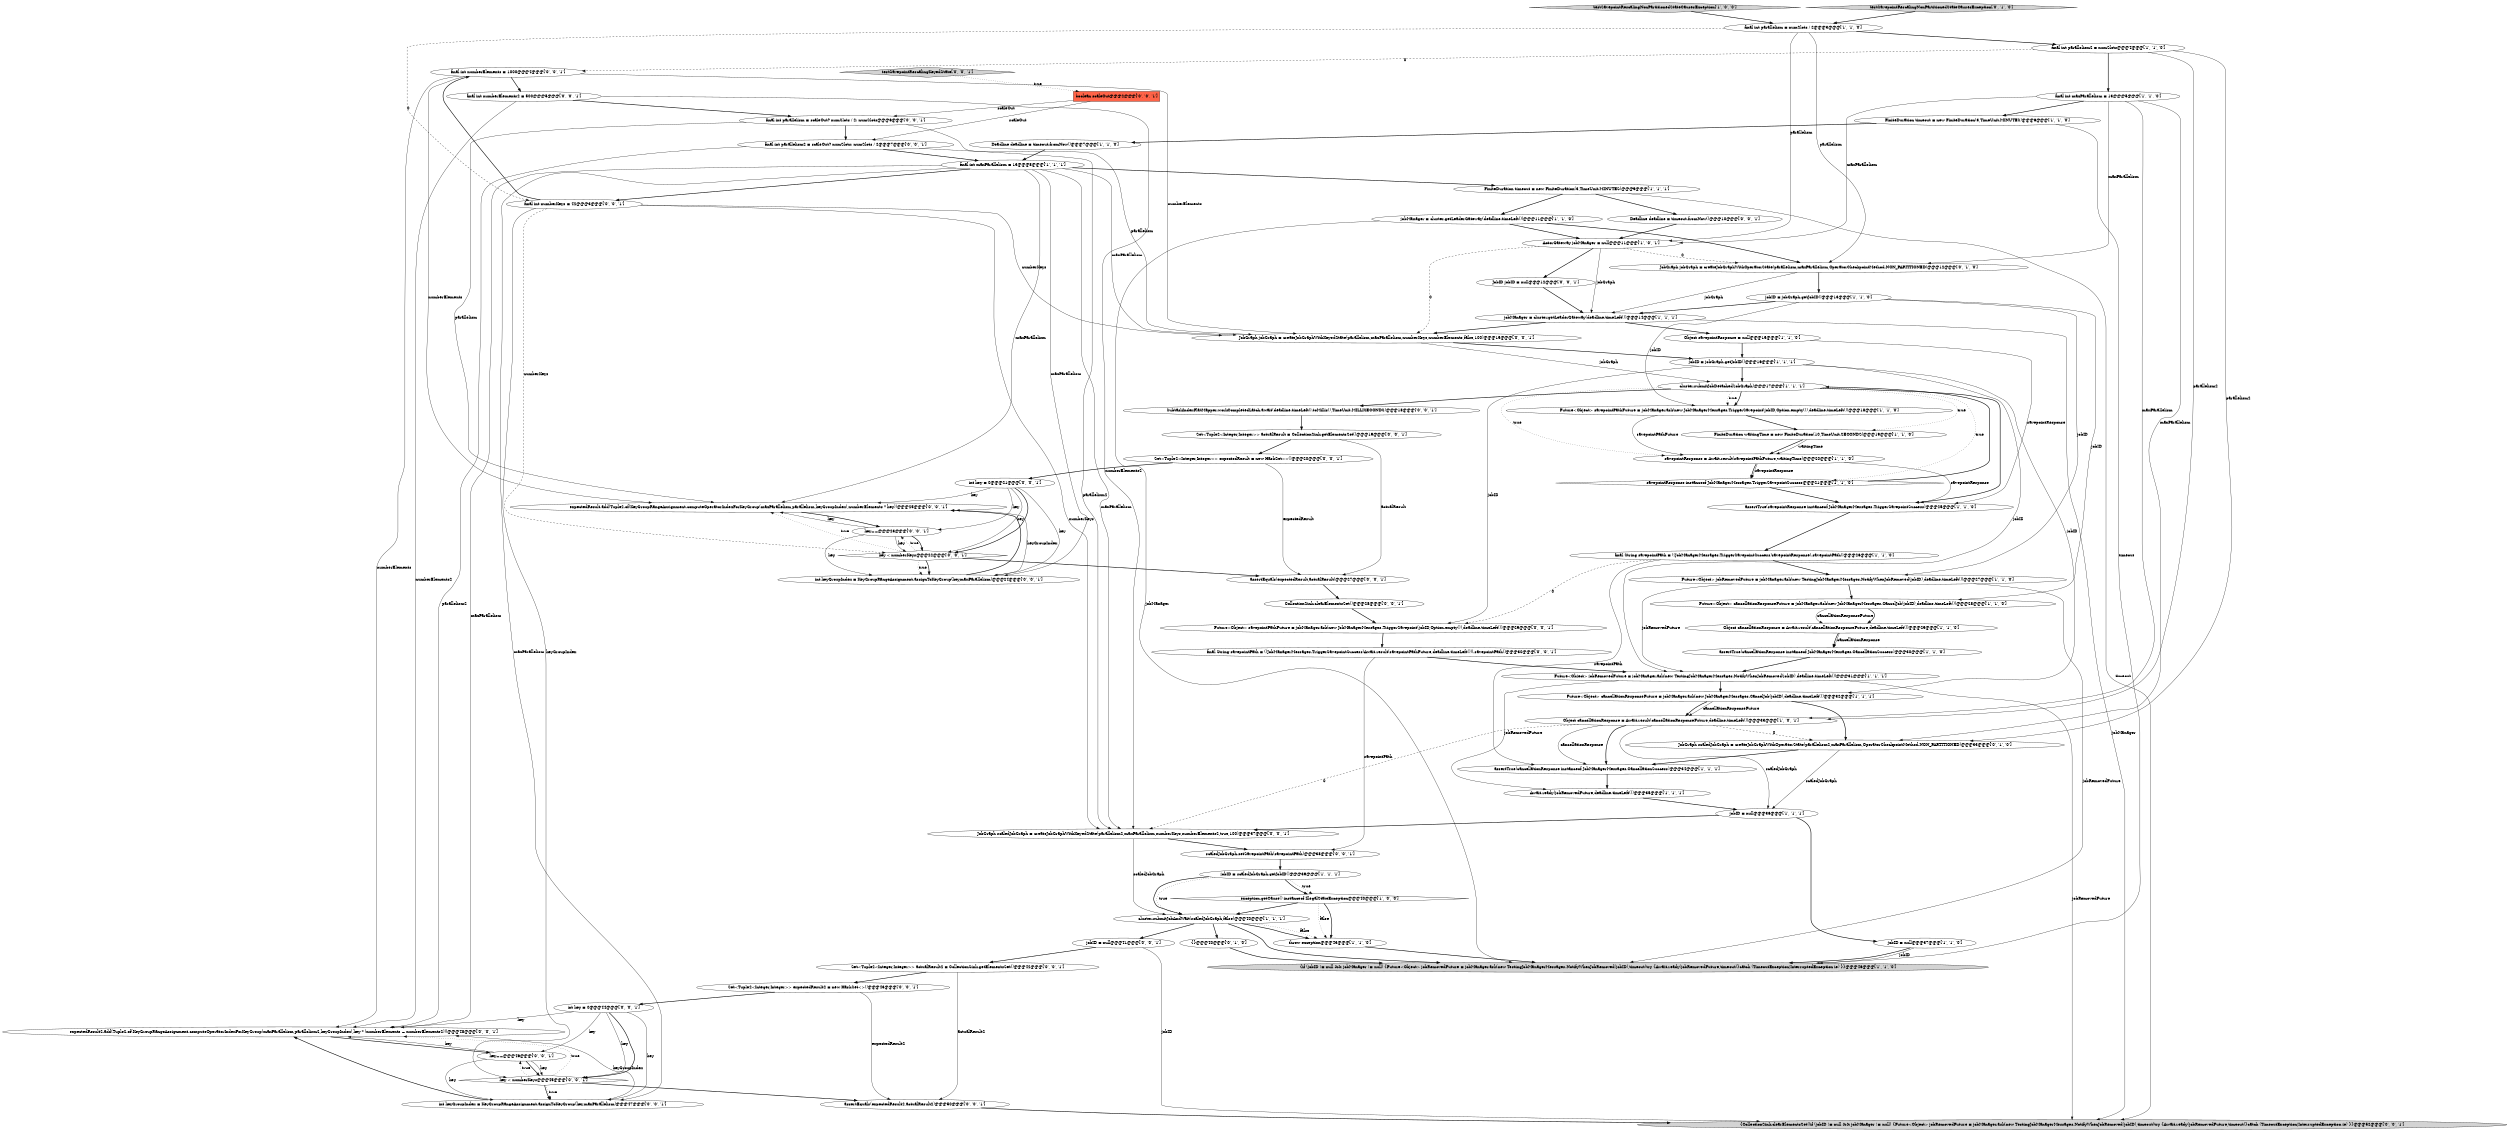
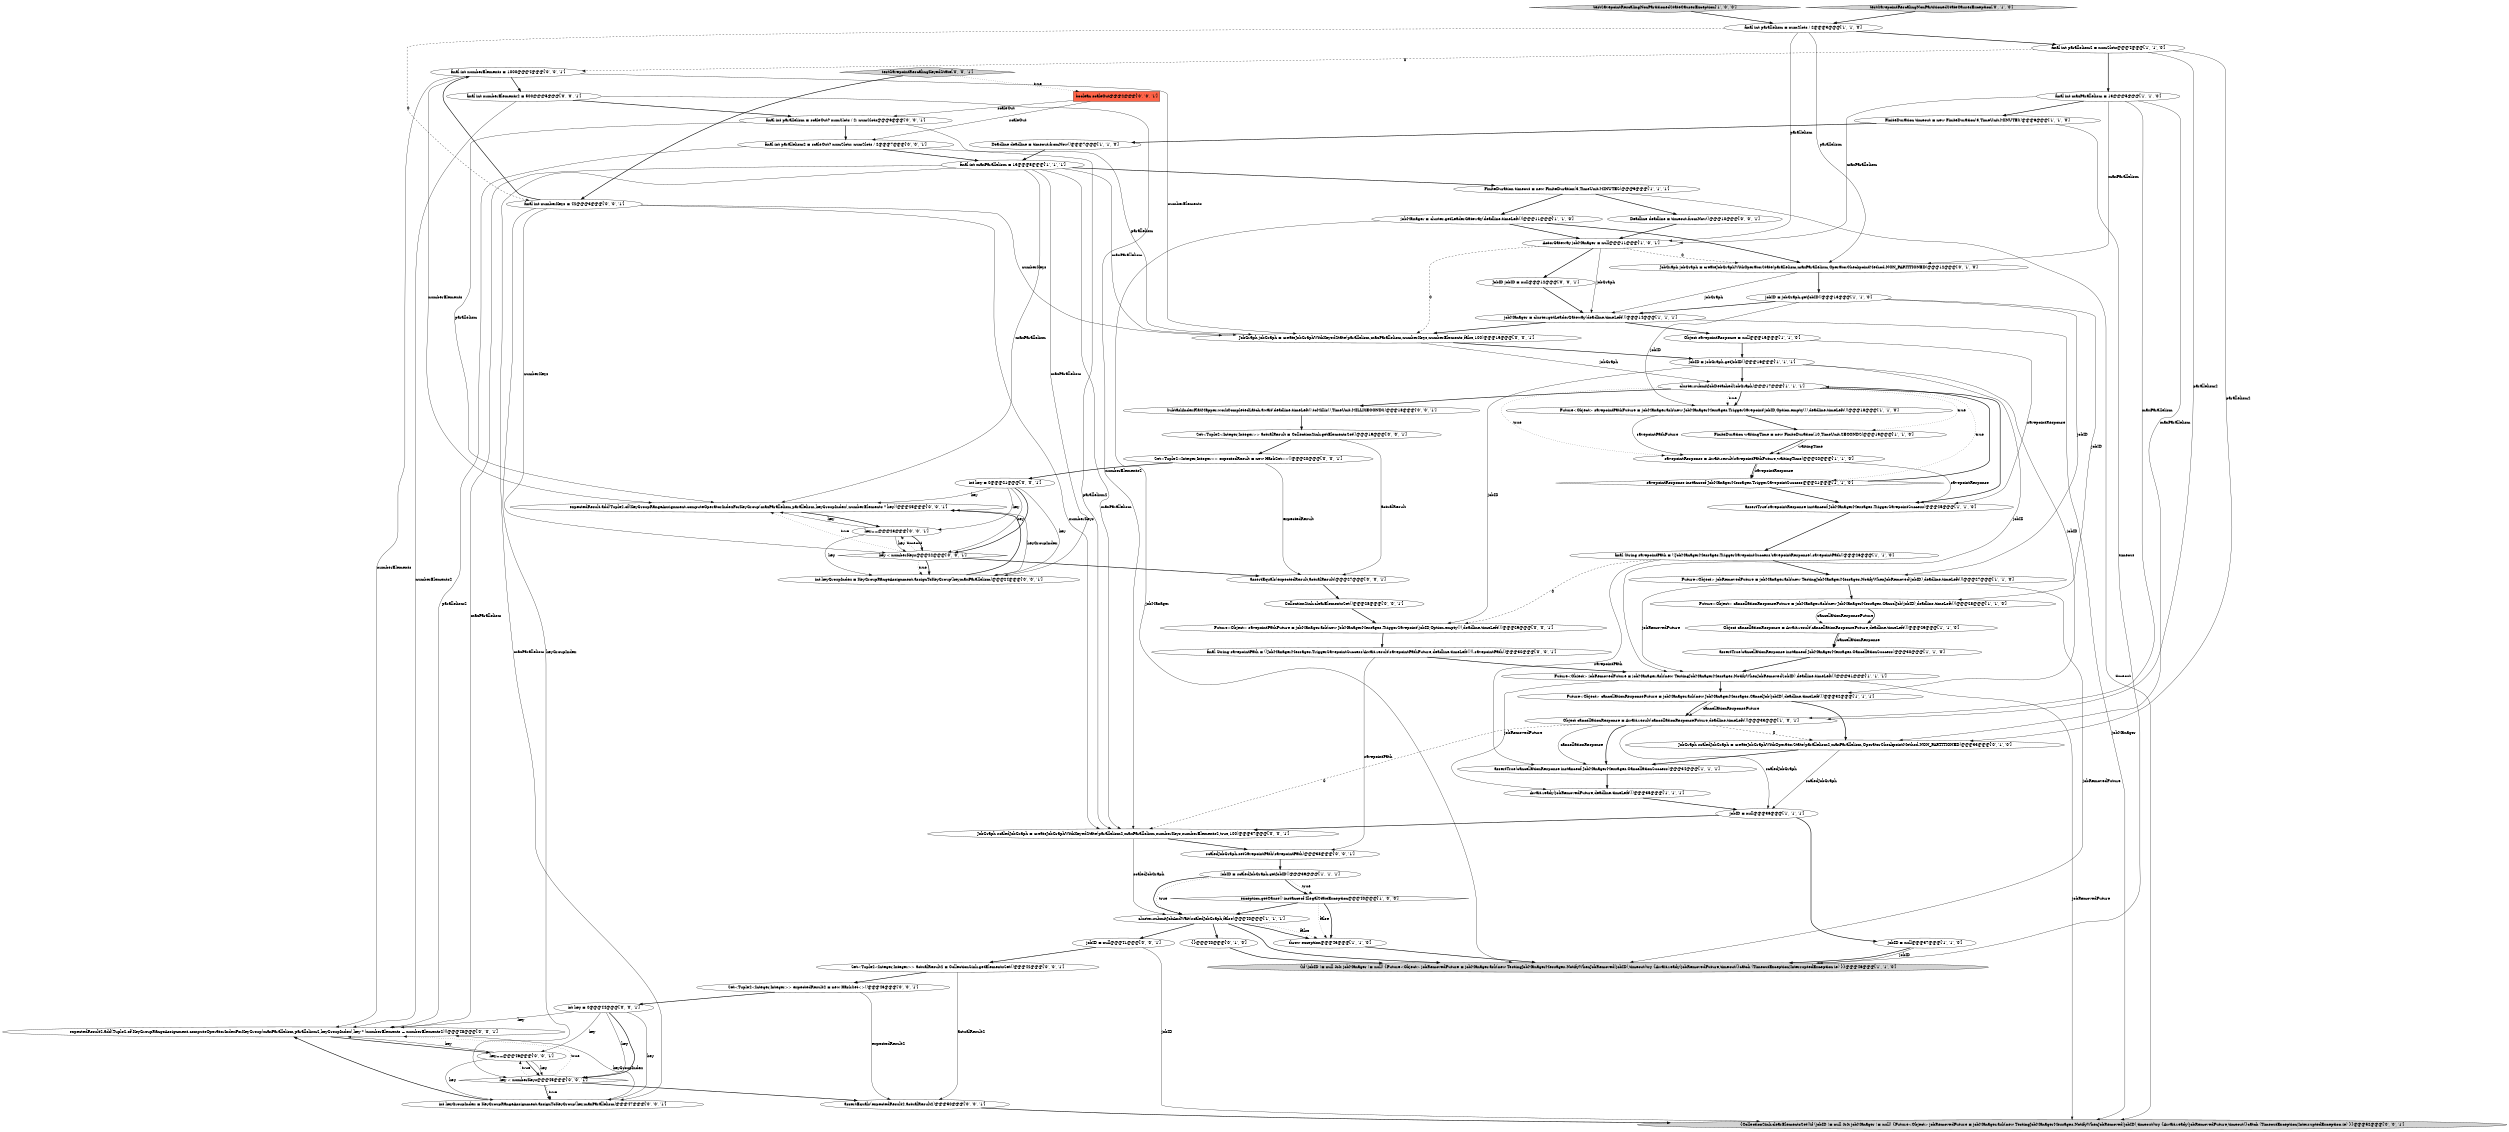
edge "final int maxParallelism = 13@@@8@@@['1', '1', '1']" -> "final int numberKeys = 42@@@3@@@['0', '0', '1']": now "testSavepointRescalingKeyedState['0', '0', '1']" -> "final int numberKeys = 42@@@3@@@['0', '0', '1']"
edge "final int numberKeys = 42@@@3@@@['0', '0', '1']" -> "key < numberKeys@@@22@@@['0', '0', '1']": style dashed -> solid
edge "key < numberKeys@@@22@@@['0', '0', '1']" -> "key++@@@23@@@['0', '0', '1']": label "true" -> "timeout"
